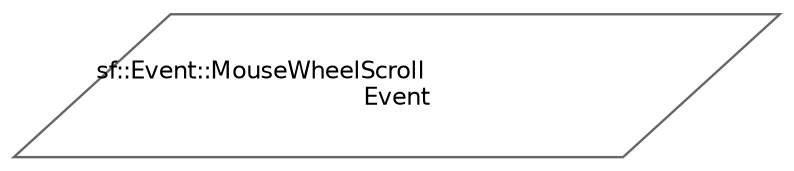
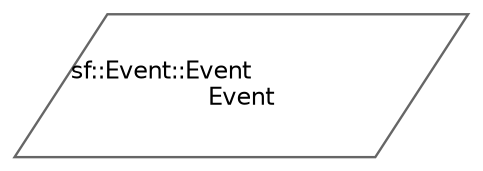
node "sf::Event::MouseWheelScroll Event": label "sf::Event::MouseWheelScroll Event" -> "sf::Event::Event Event"
